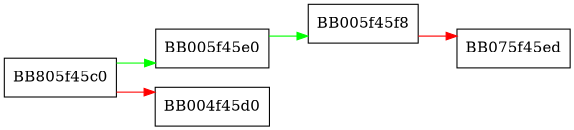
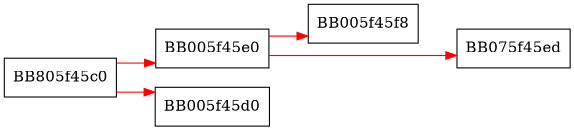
edge "BB005f45e0" -> "BB005f45f8": color green -> red
edge "BB005f45f8" -> "BB075f45ed": now "BB005f45e0" -> "BB075f45ed"
edge "BB805f45c0" -> "BB005f45e0": color green -> red
node "BB004f45d0": label "BB004f45d0" -> "BB005f45d0"
